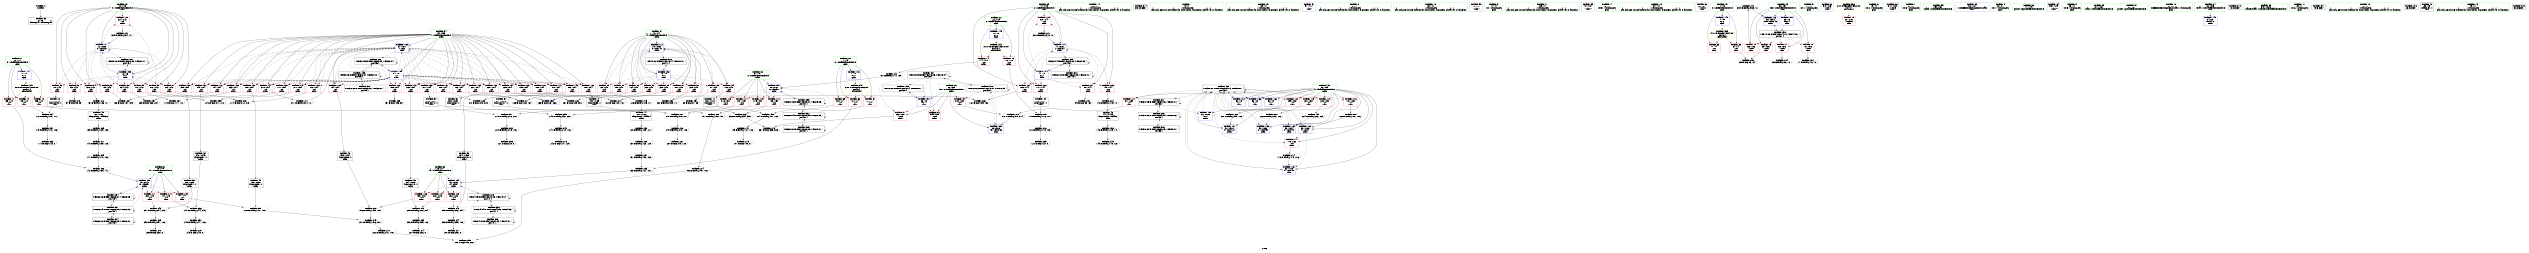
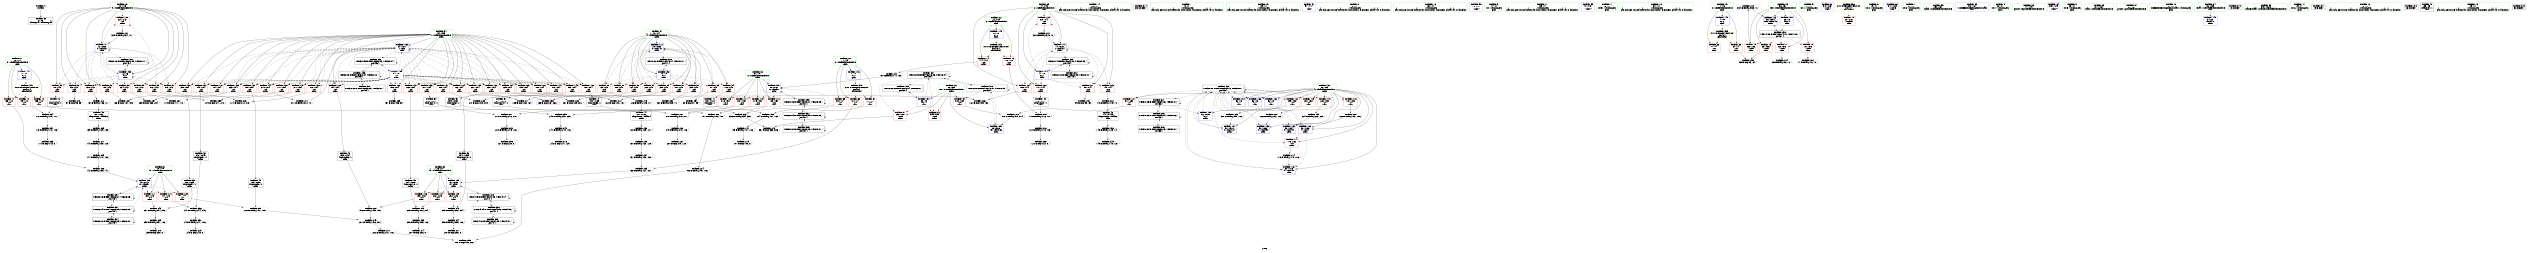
node "NodeID: 60": removed
edge "NodeID: 327" -> "NodeID: 151": reversed
